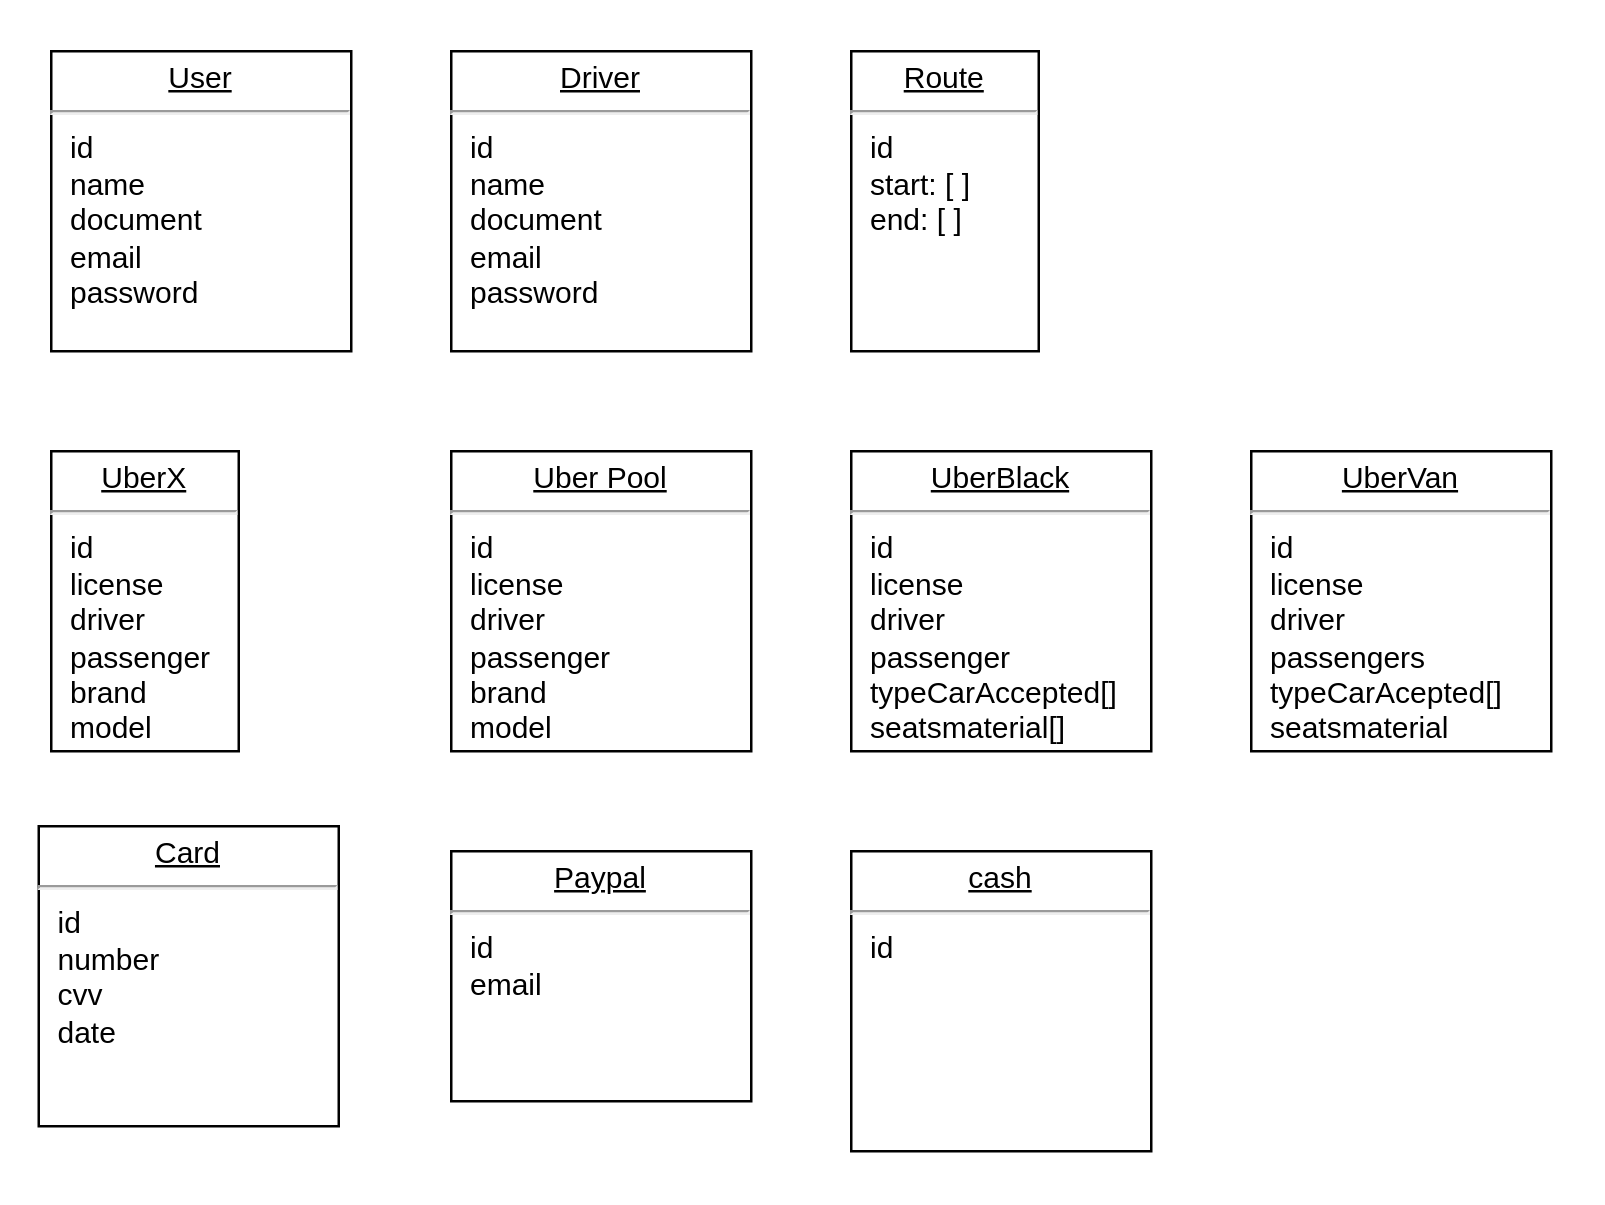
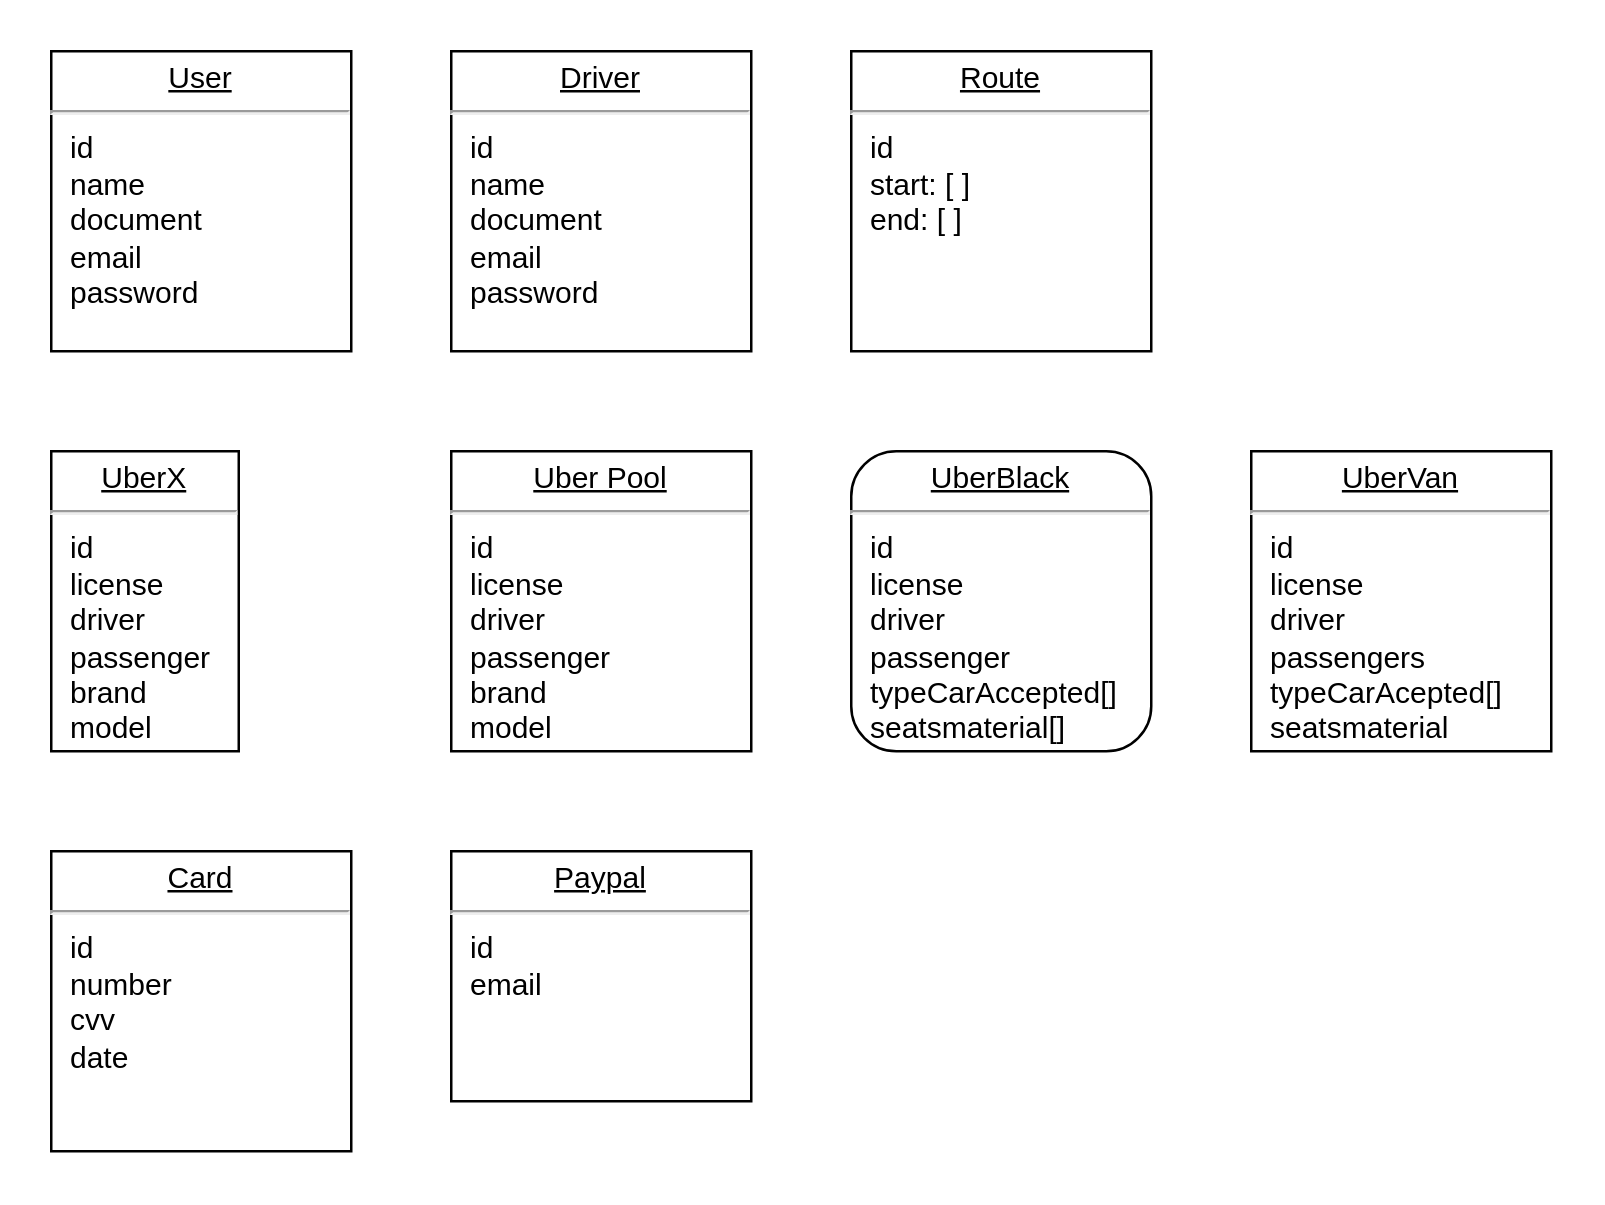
node "Route id start: [ ] end: [ ]": size 188x300 -> 300x300
node "UberBlack id license driver passenger typeCarAccepted[] seatsmaterial[]": shape rectangle -> rounded rectangle
node "Card id number cvv date": moved (189, 976) -> (201, 1001)
node "cash id": removed
